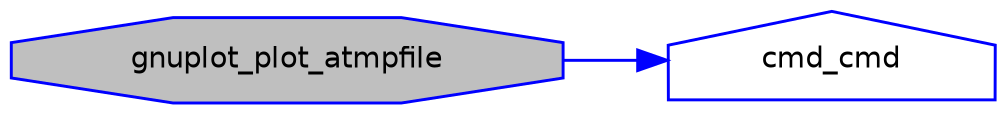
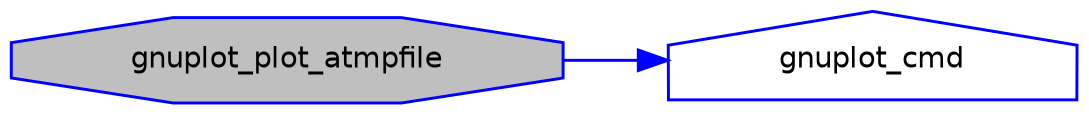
node "cmd_cmd": label "cmd_cmd" -> "gnuplot_cmd"
